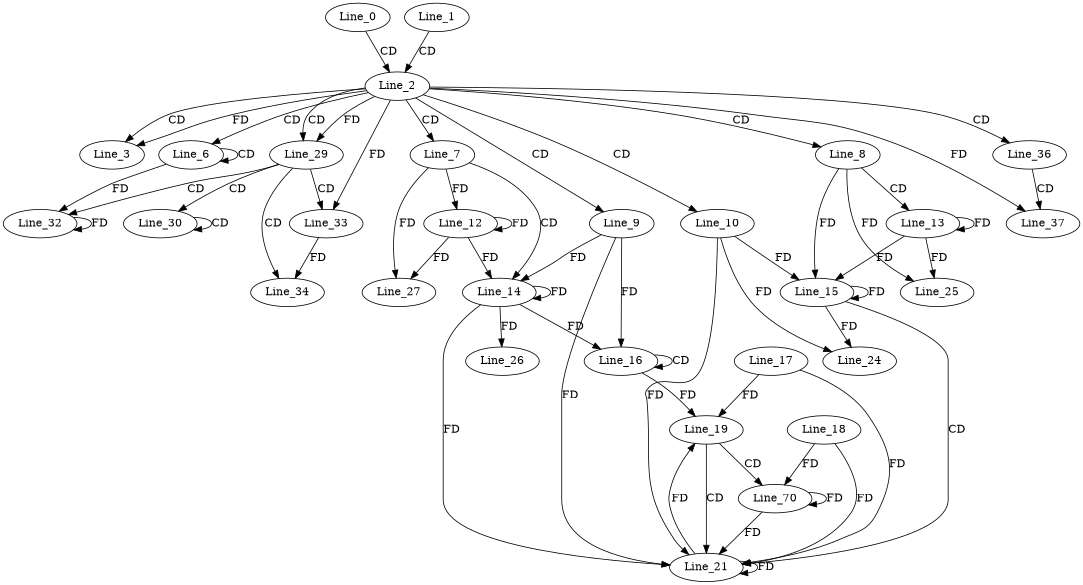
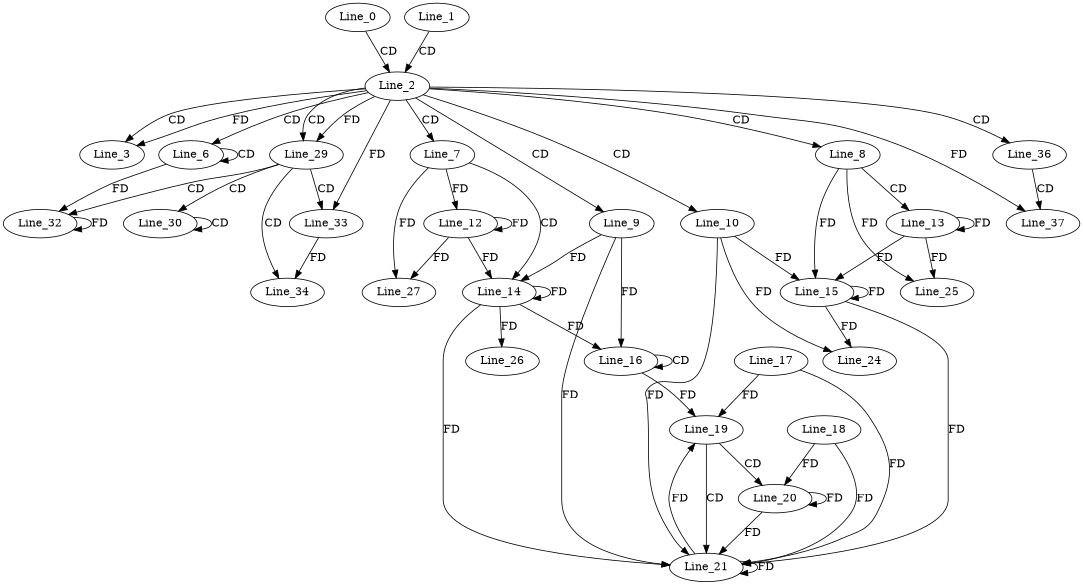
edge "Line_15" -> "Line_21": label "CD" -> "FD"
node "Line_70": label "Line_70" -> "Line_20"
